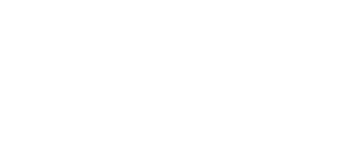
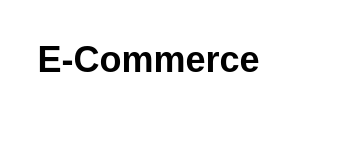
node "E-Commerce": added
